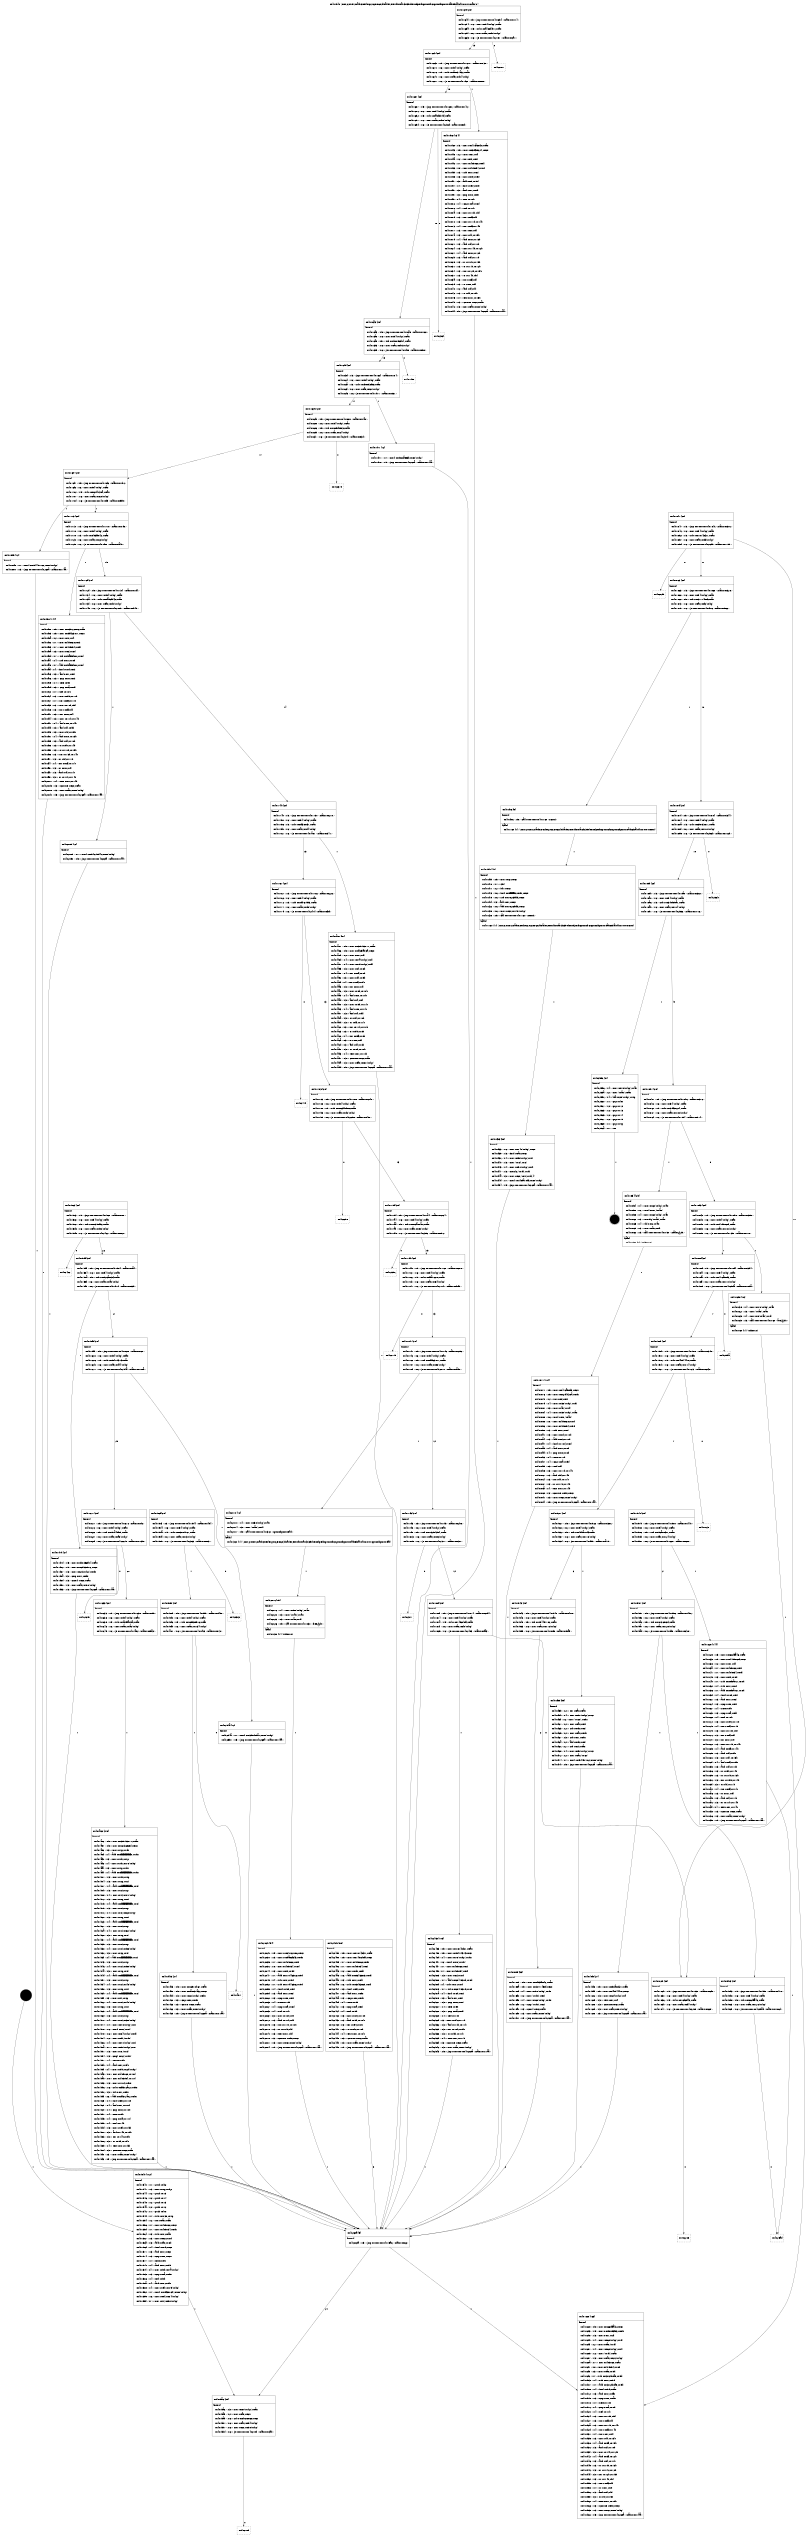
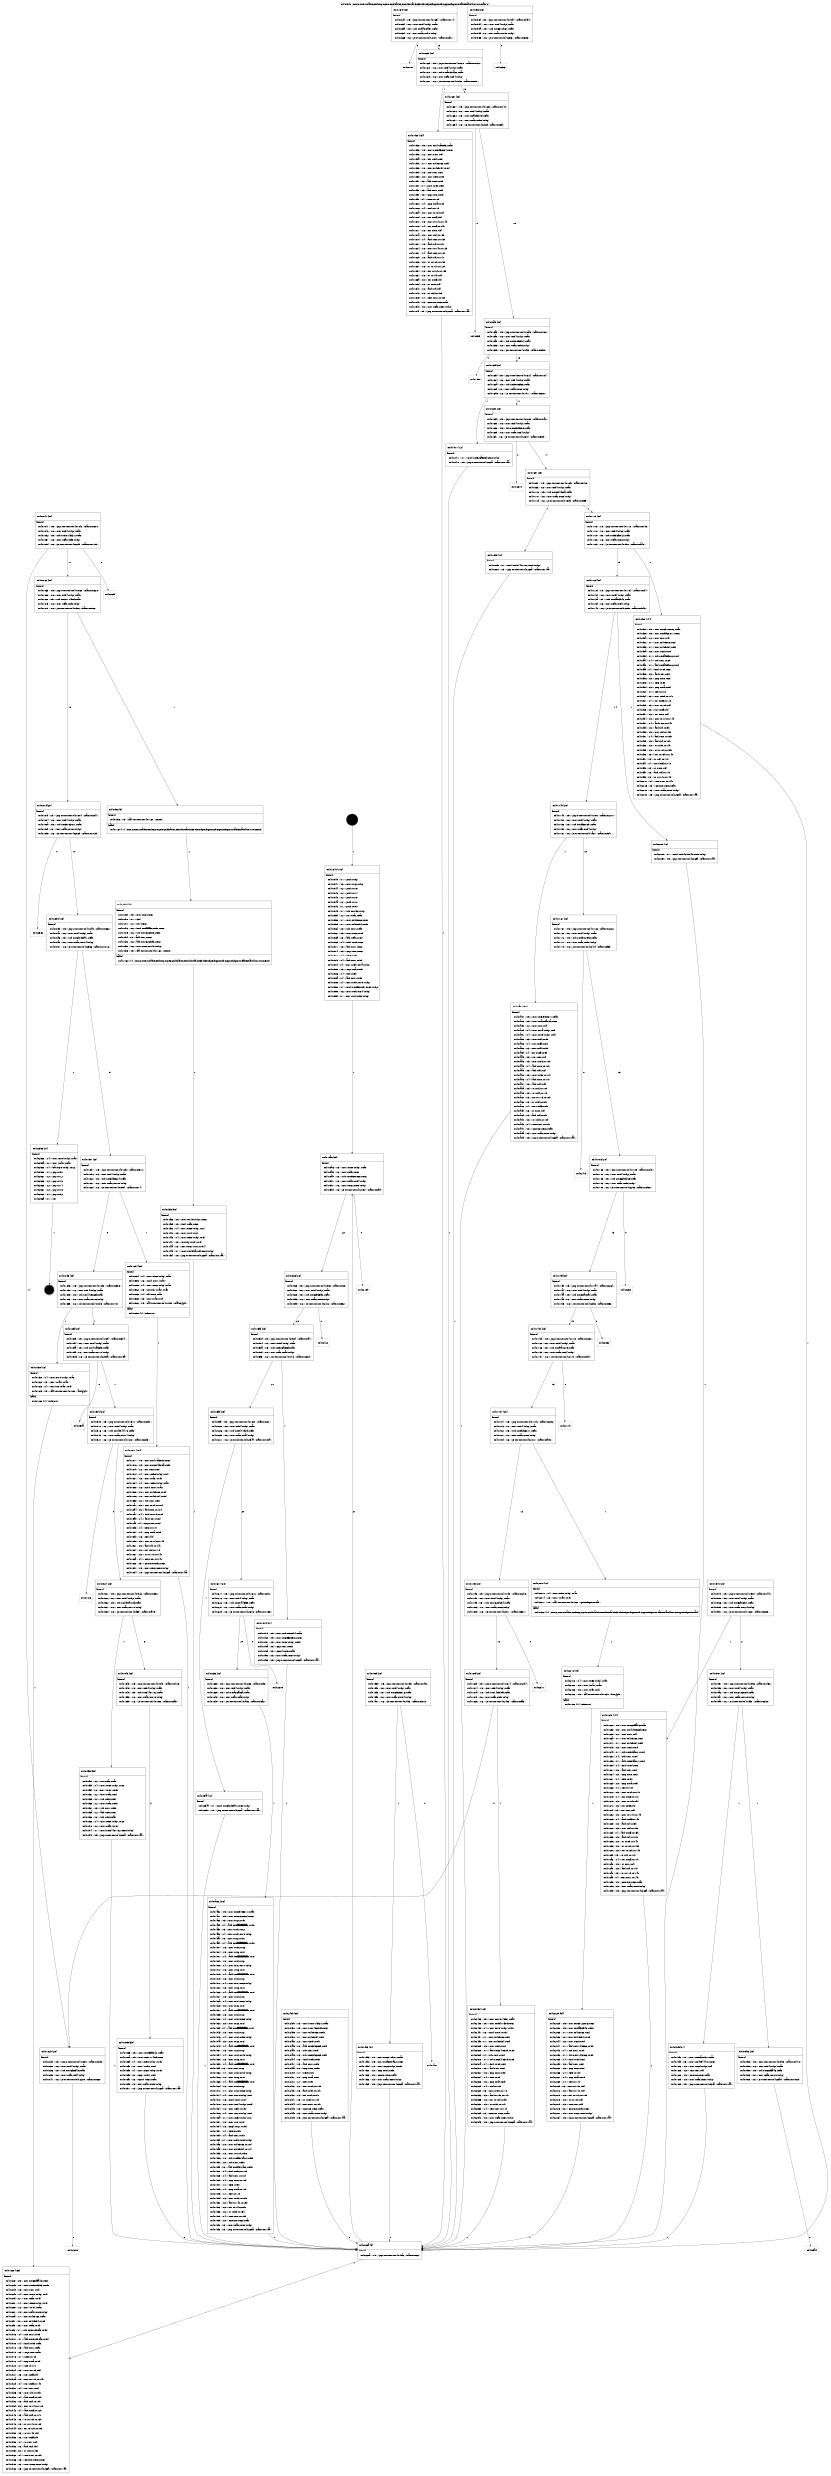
edge "0x4015a6 [29]" -> "0x4015c3 [28]": added, label "22"
edge "0x4019cf [28]" -> "0x4019eb [28]": removed, label "1"
edge "0x401c2e [144]" -> "0x4025ad": now "0x401c2e [144]" -> "0x4026ea [5]"
